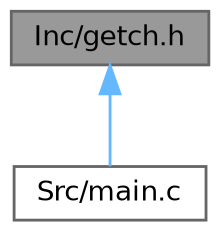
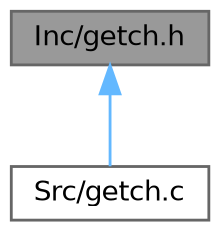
node "Src/main.c": label "Src/main.c" -> "Src/getch.c"
